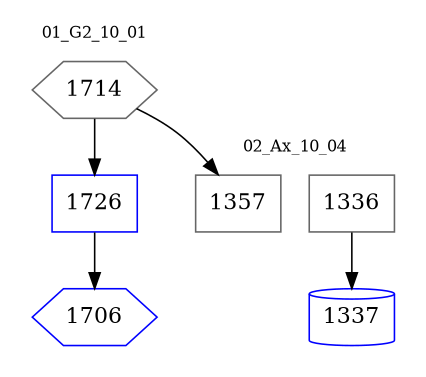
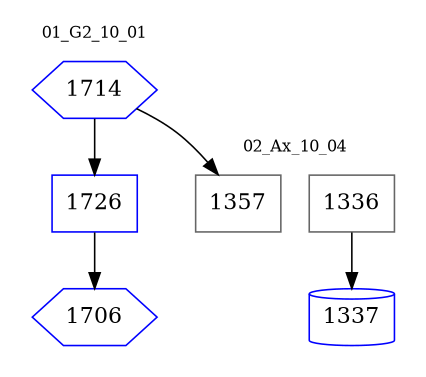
node "1714": color gray40 -> blue
